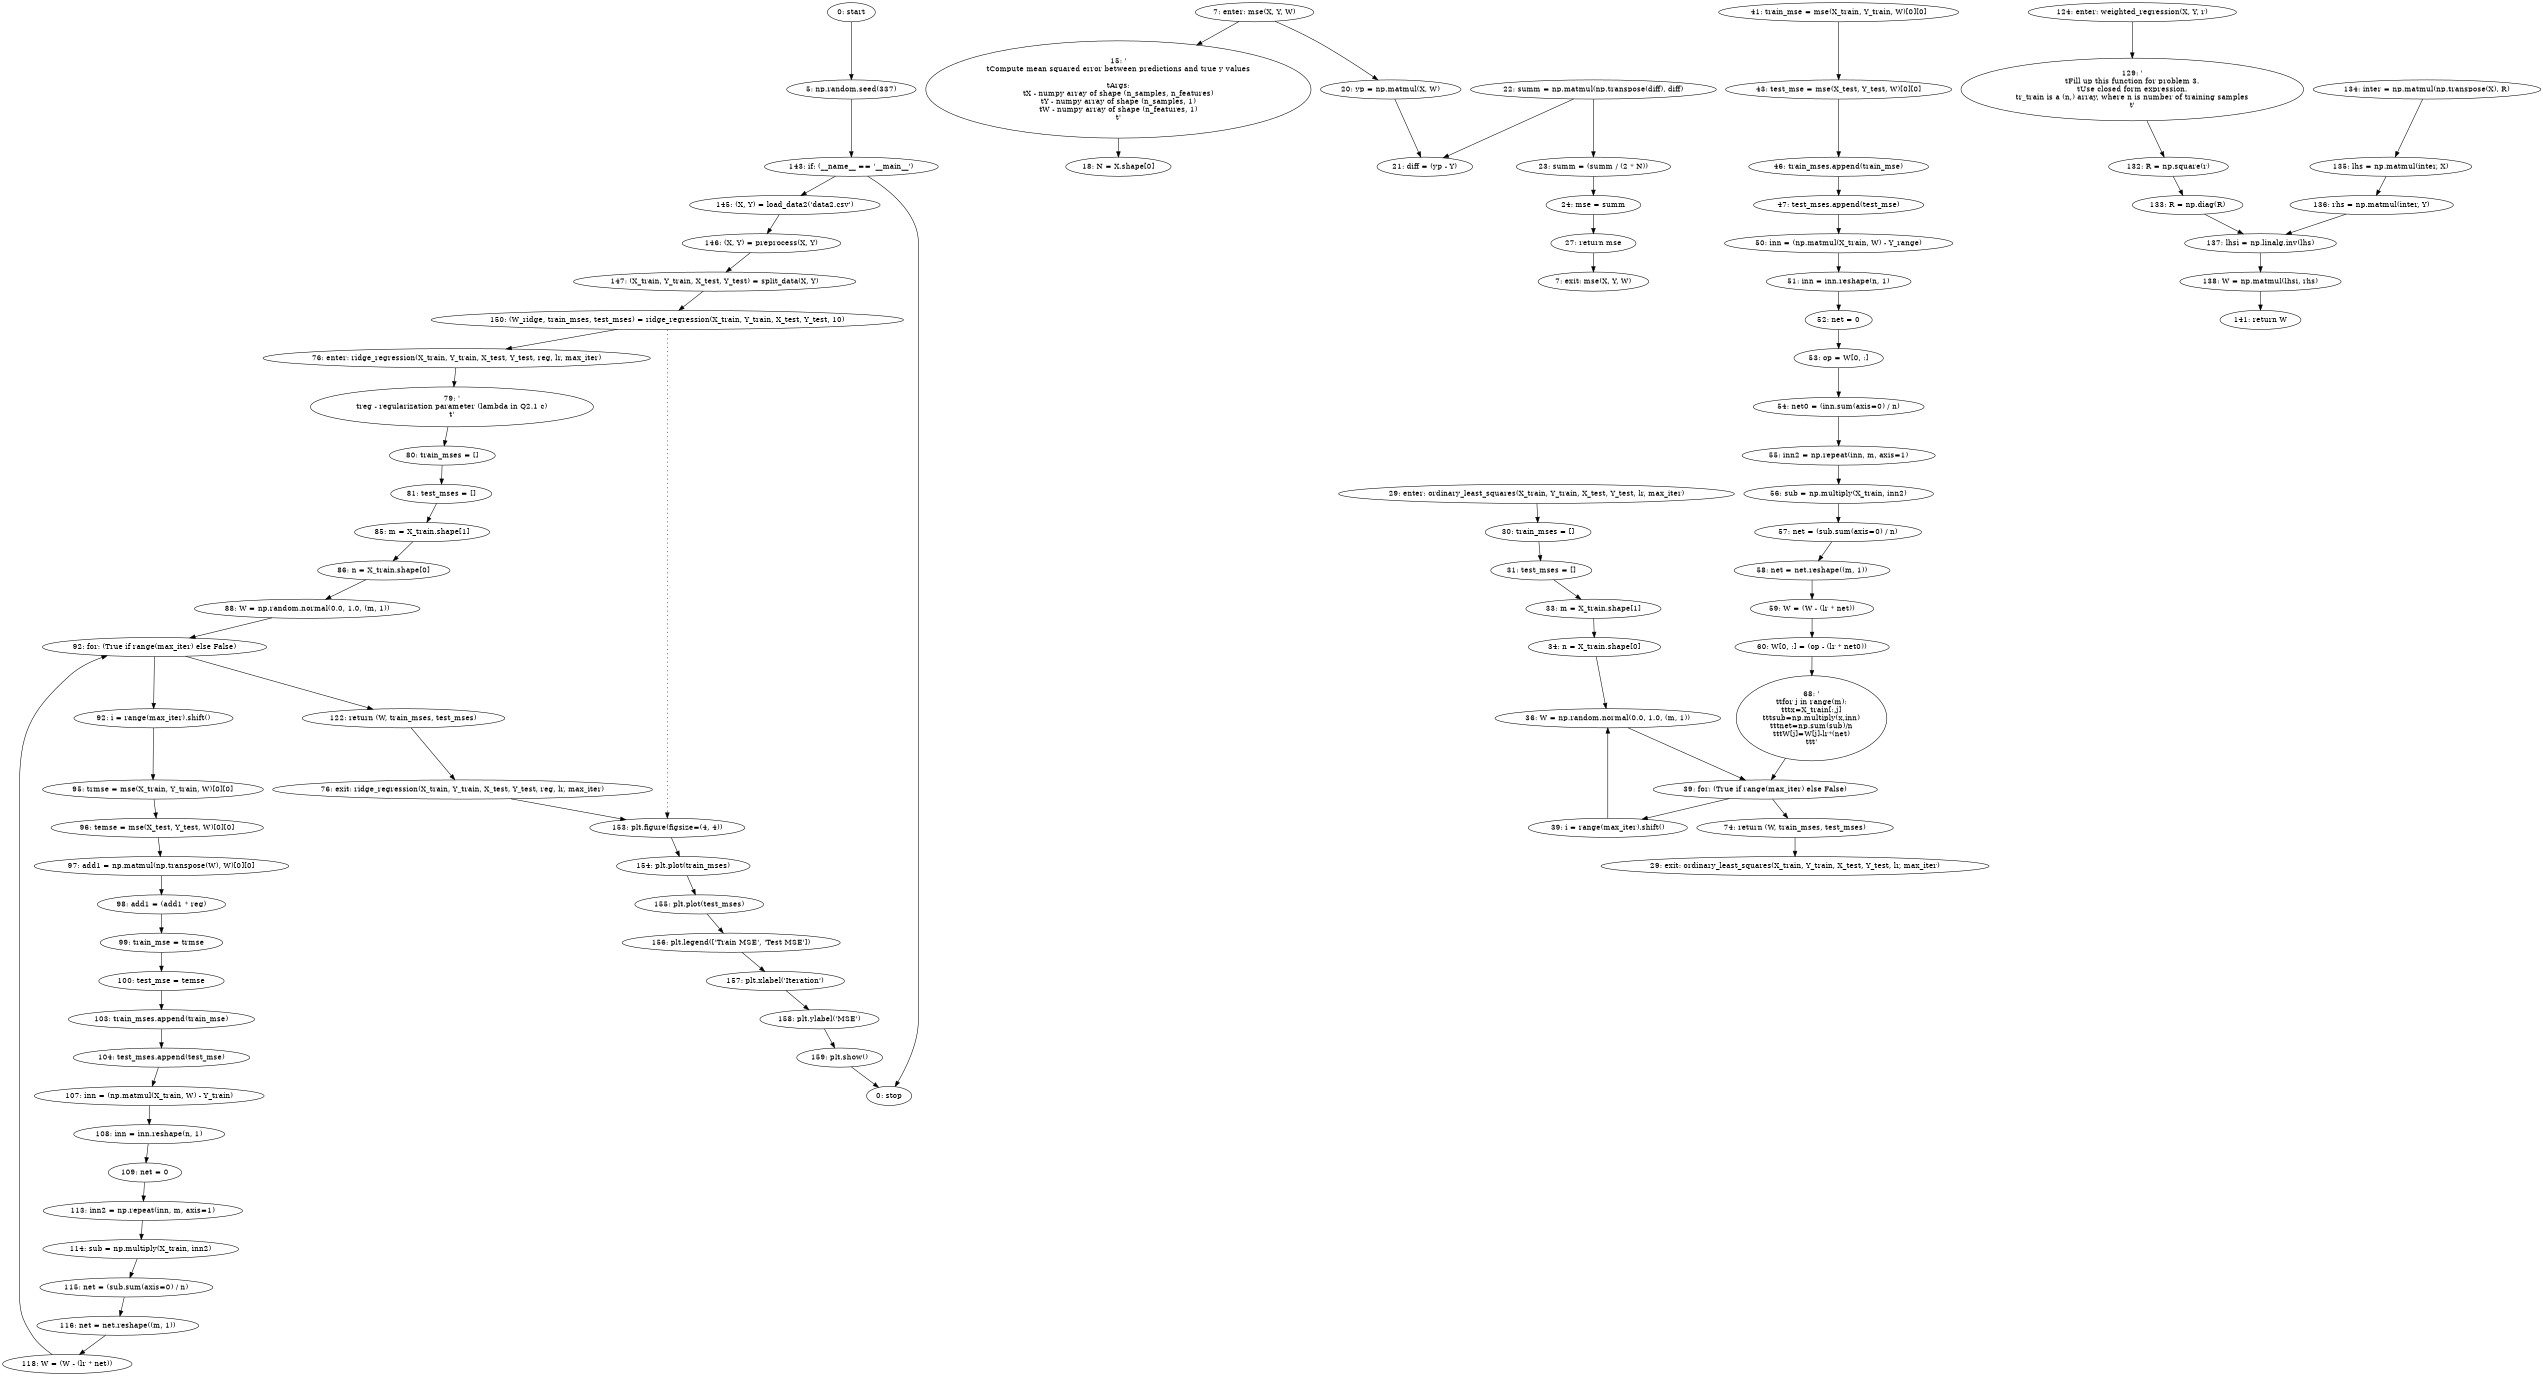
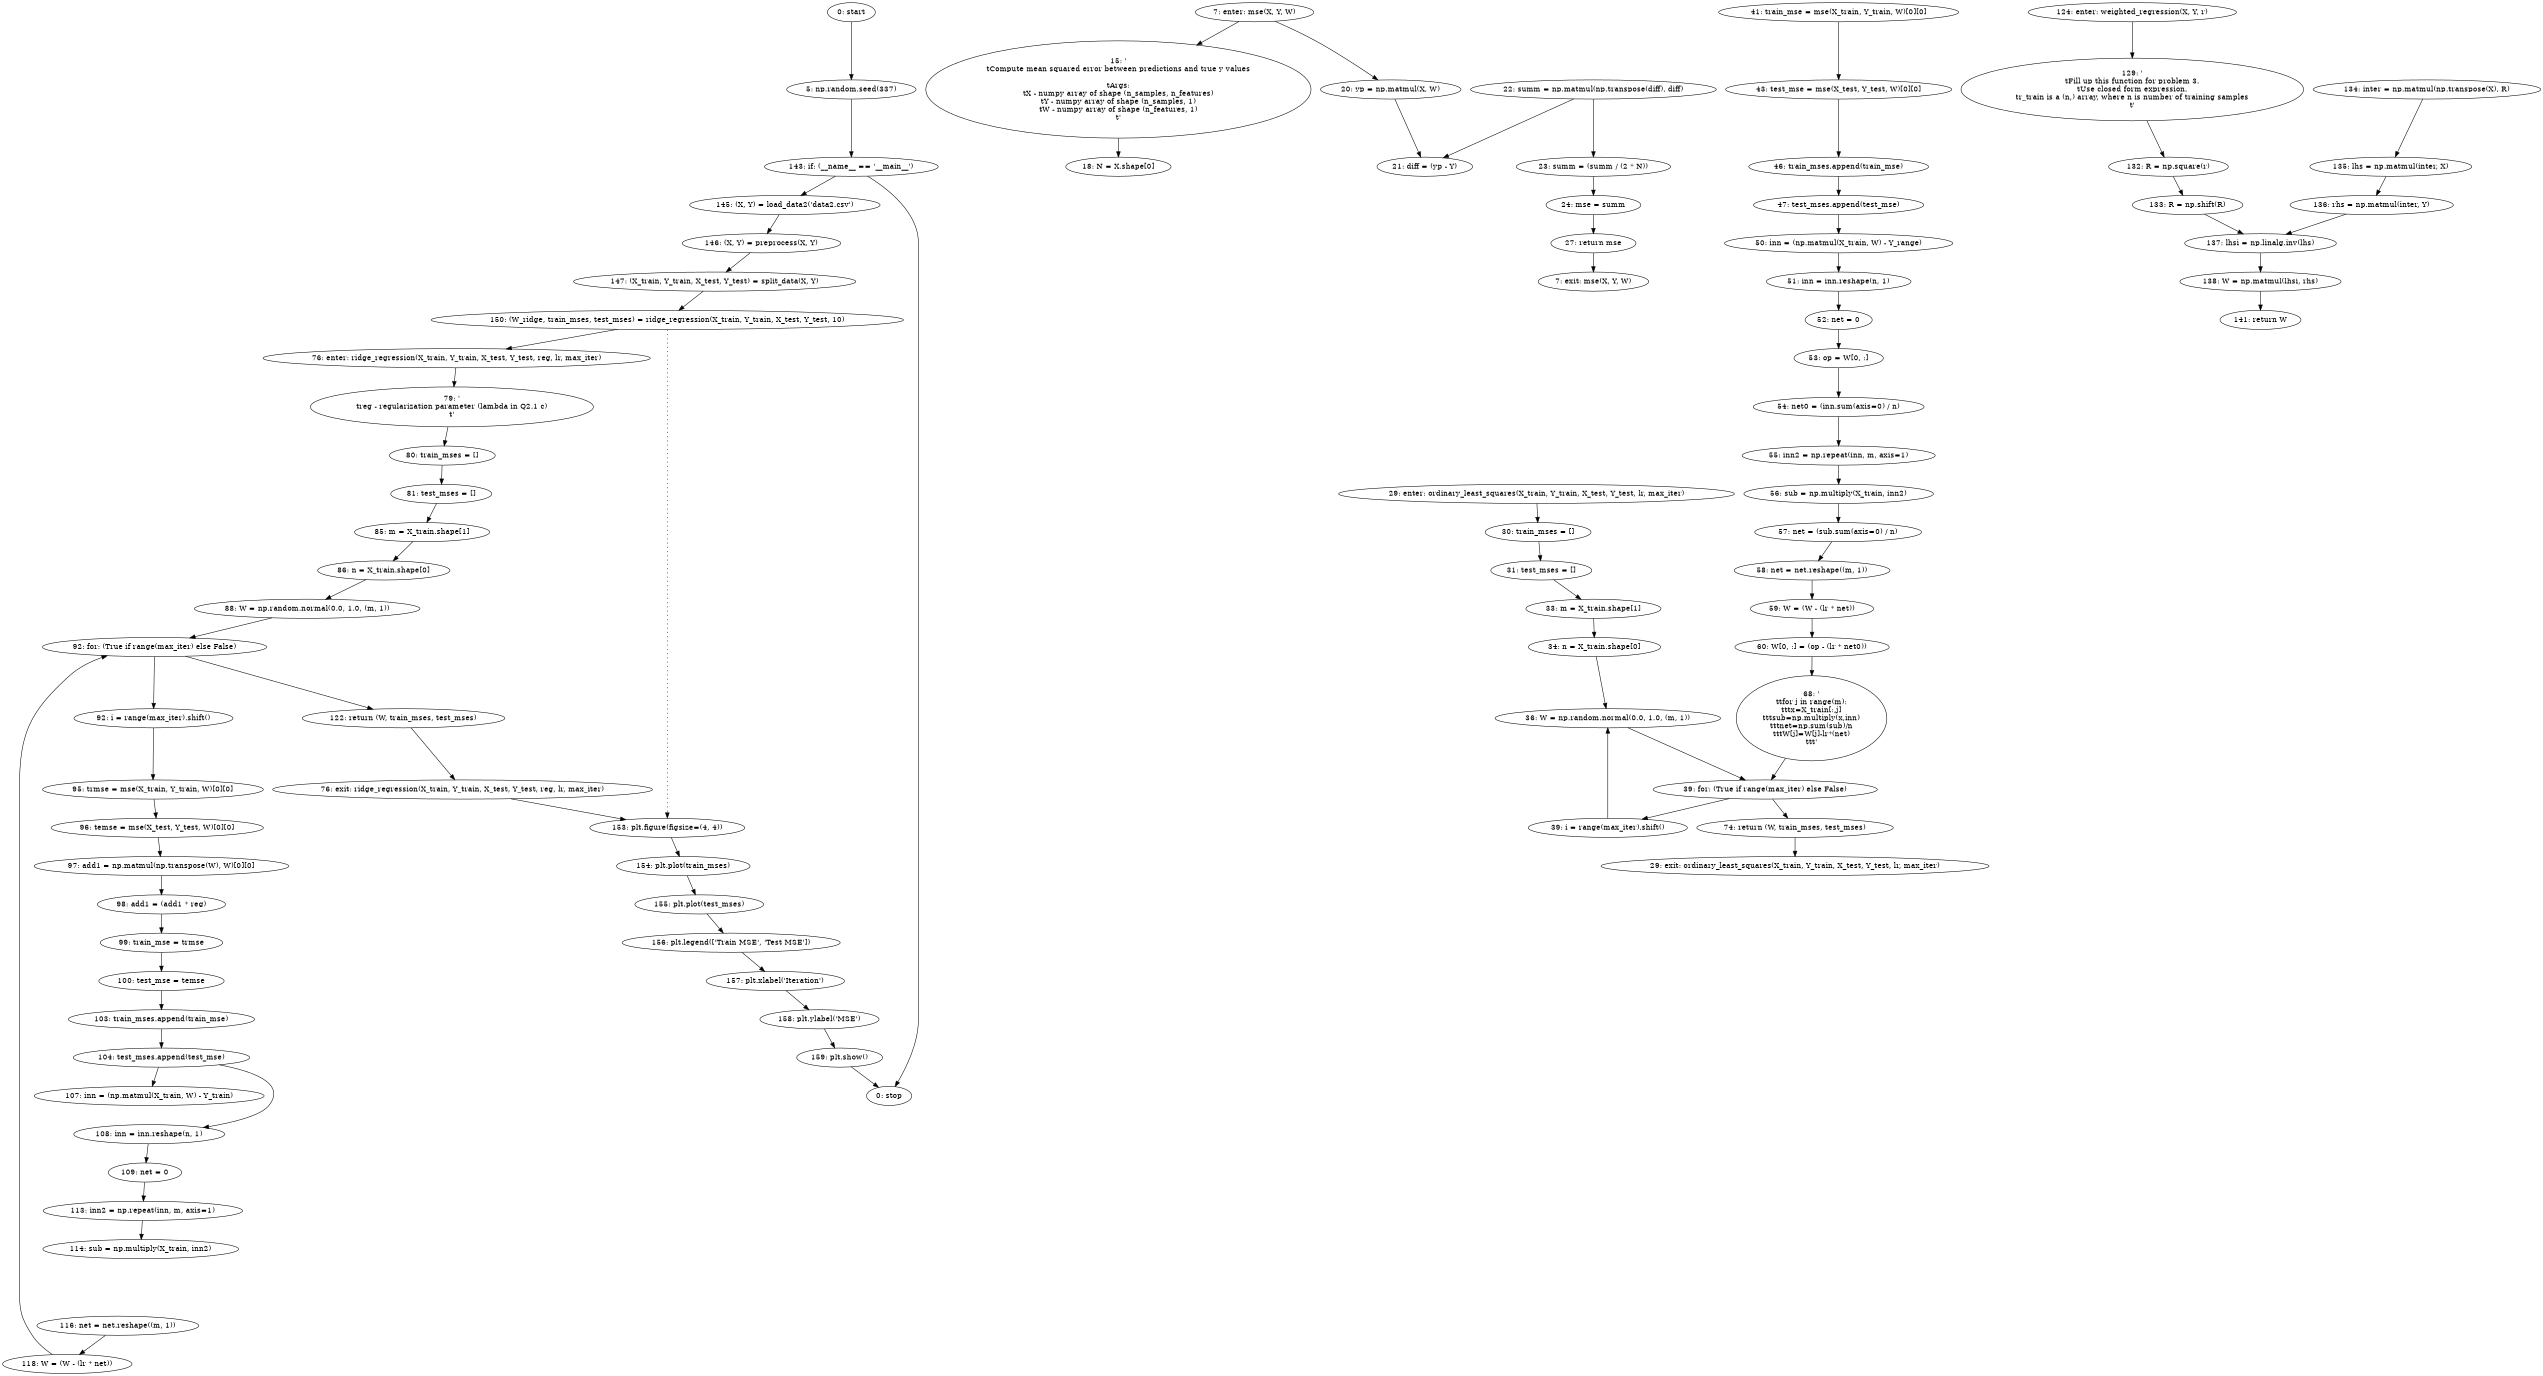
node "133: R = np.diag(R)": label "133: R = np.diag(R)" -> "133: R = np.shift(R)"
edge "107: inn = (np.matmul(X_train, W) - Y_train)" -> "108: inn = inn.reshape(n, 1)": now "104: test_mses.append(test_mse)" -> "108: inn = inn.reshape(n, 1)"
node "115: net = (sub.sum(axis=0) / n)": removed
